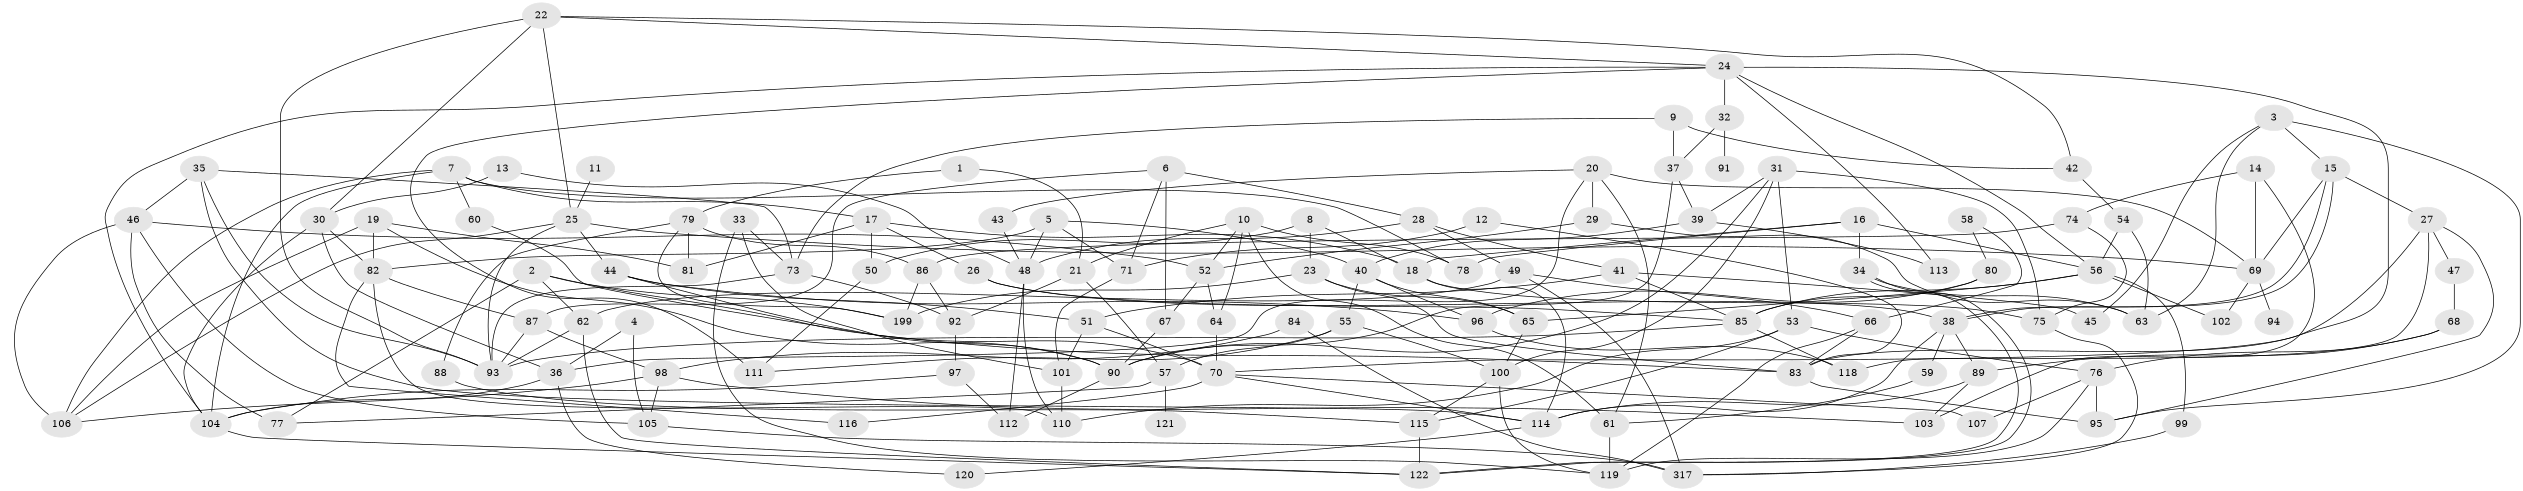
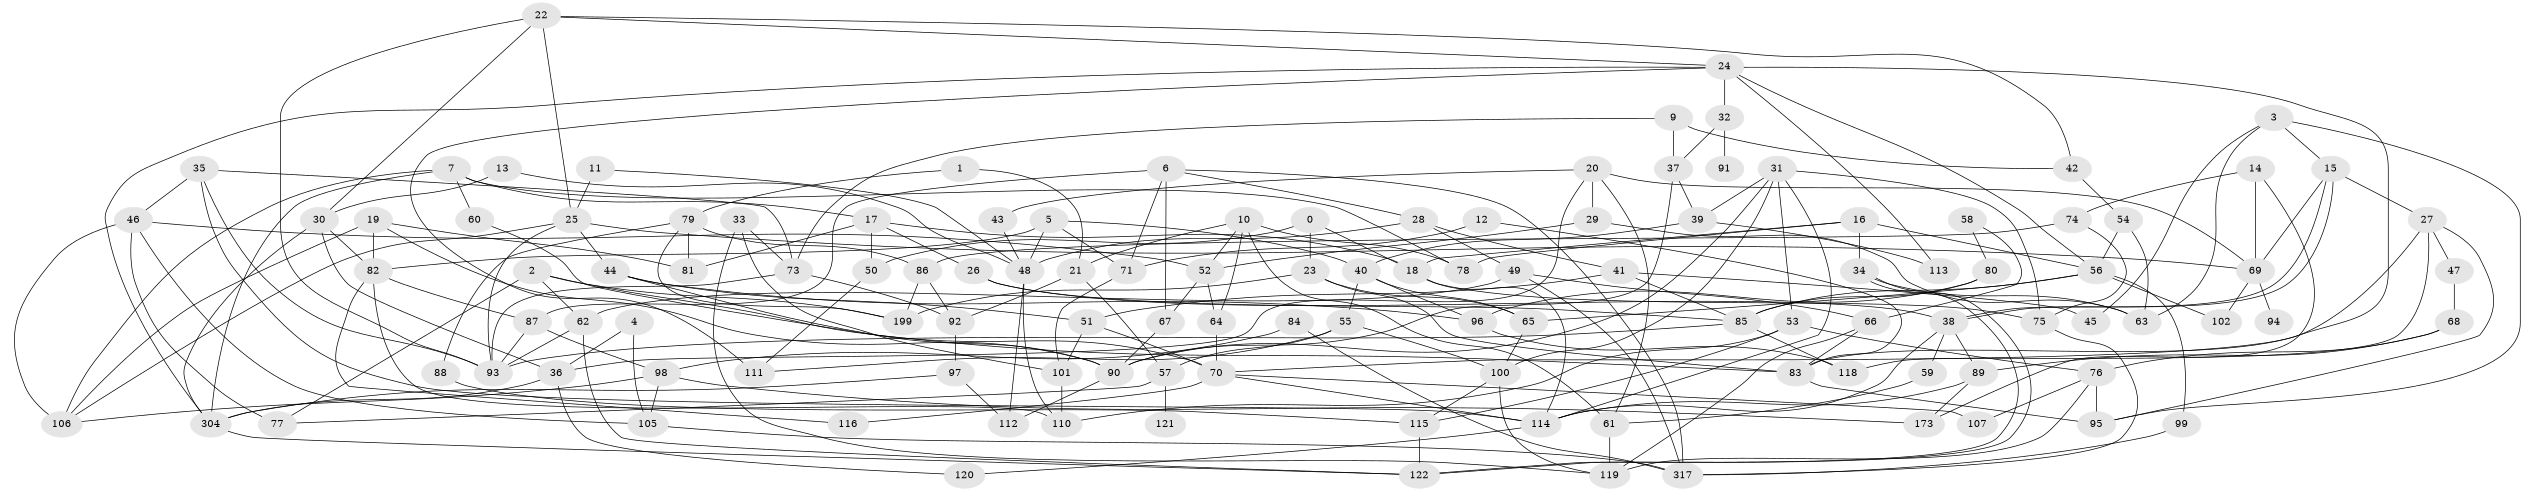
edge "11" -- "48": added
edge "6" -- "317": added
node "8": label "8" -> "0"
edge "31" -- "114": added
node "104": label "104" -> "304"
node "103": label "103" -> "173"
